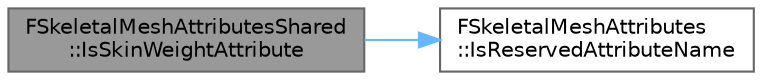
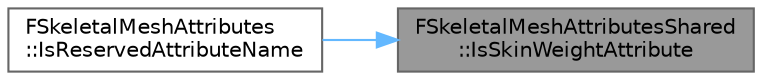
edge "FSkeletalMeshAttributesShared ::IsSkinWeightAttribute" -> "FSkeletalMeshAttributes ::IsReservedAttributeName": reversed
